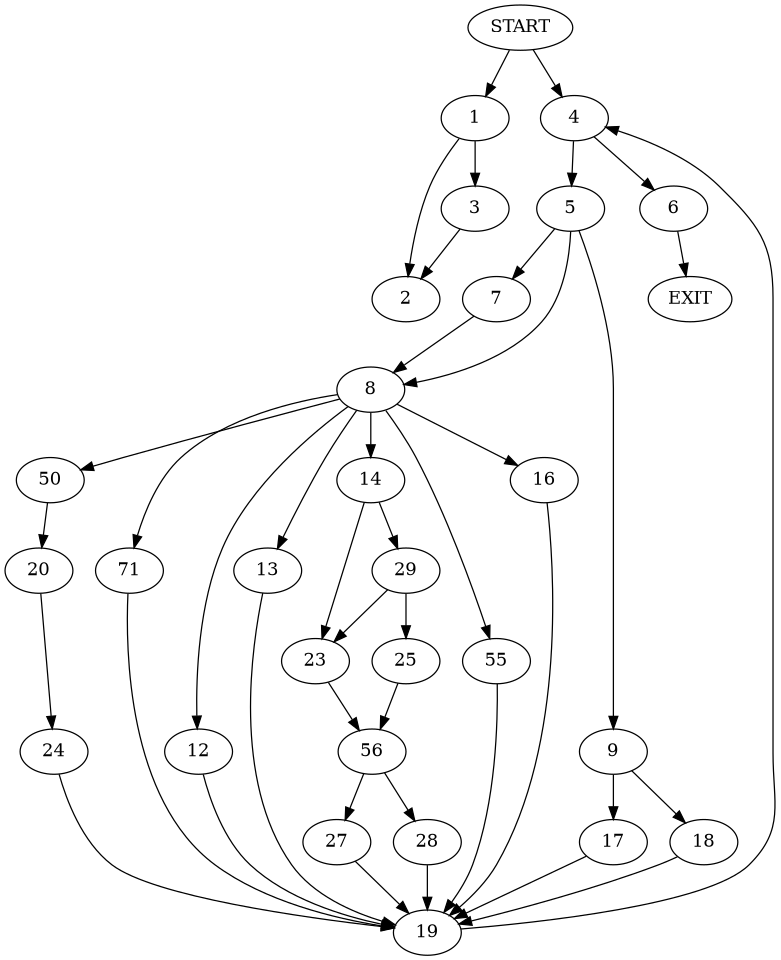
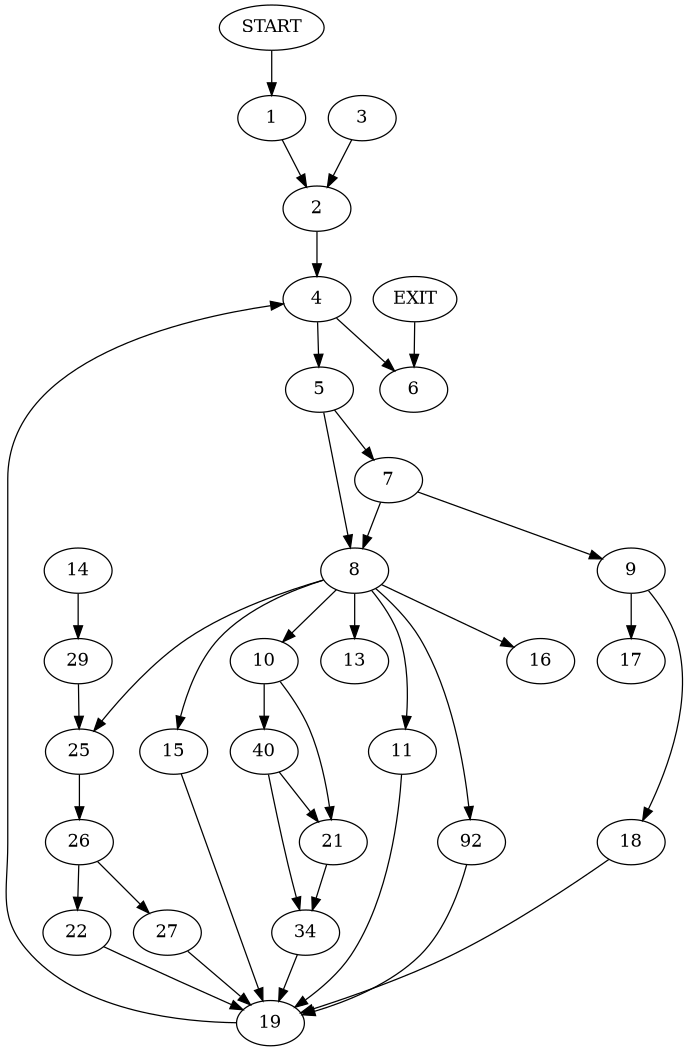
edge "START" -> "4": now "2" -> "4"
edge "1" -> "3": removed
edge "6" -> "EXIT": reversed
edge "8" -> "14": now "8" -> "25"
edge "5" -> "9": now "7" -> "9"
node "50": label "50" -> "10"
node "20": label "20" -> "40"
node "71": label "71" -> "11"
node "23": removed
node "55": label "55" -> "15"
edge "16" -> "19": removed
node "24": label "24" -> "34"
node "12": label "12" -> "92"
node "56": label "56" -> "26"
edge "13" -> "19": removed
node "21": added
node "28": label "28" -> "22"
edge "17" -> "19": removed
